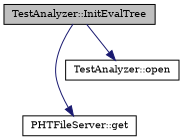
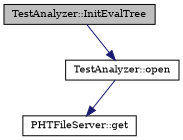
edge "TestAnalyzer::InitEvalTree" -> "PHTFileServer::get": now "TestAnalyzer::open" -> "PHTFileServer::get"
